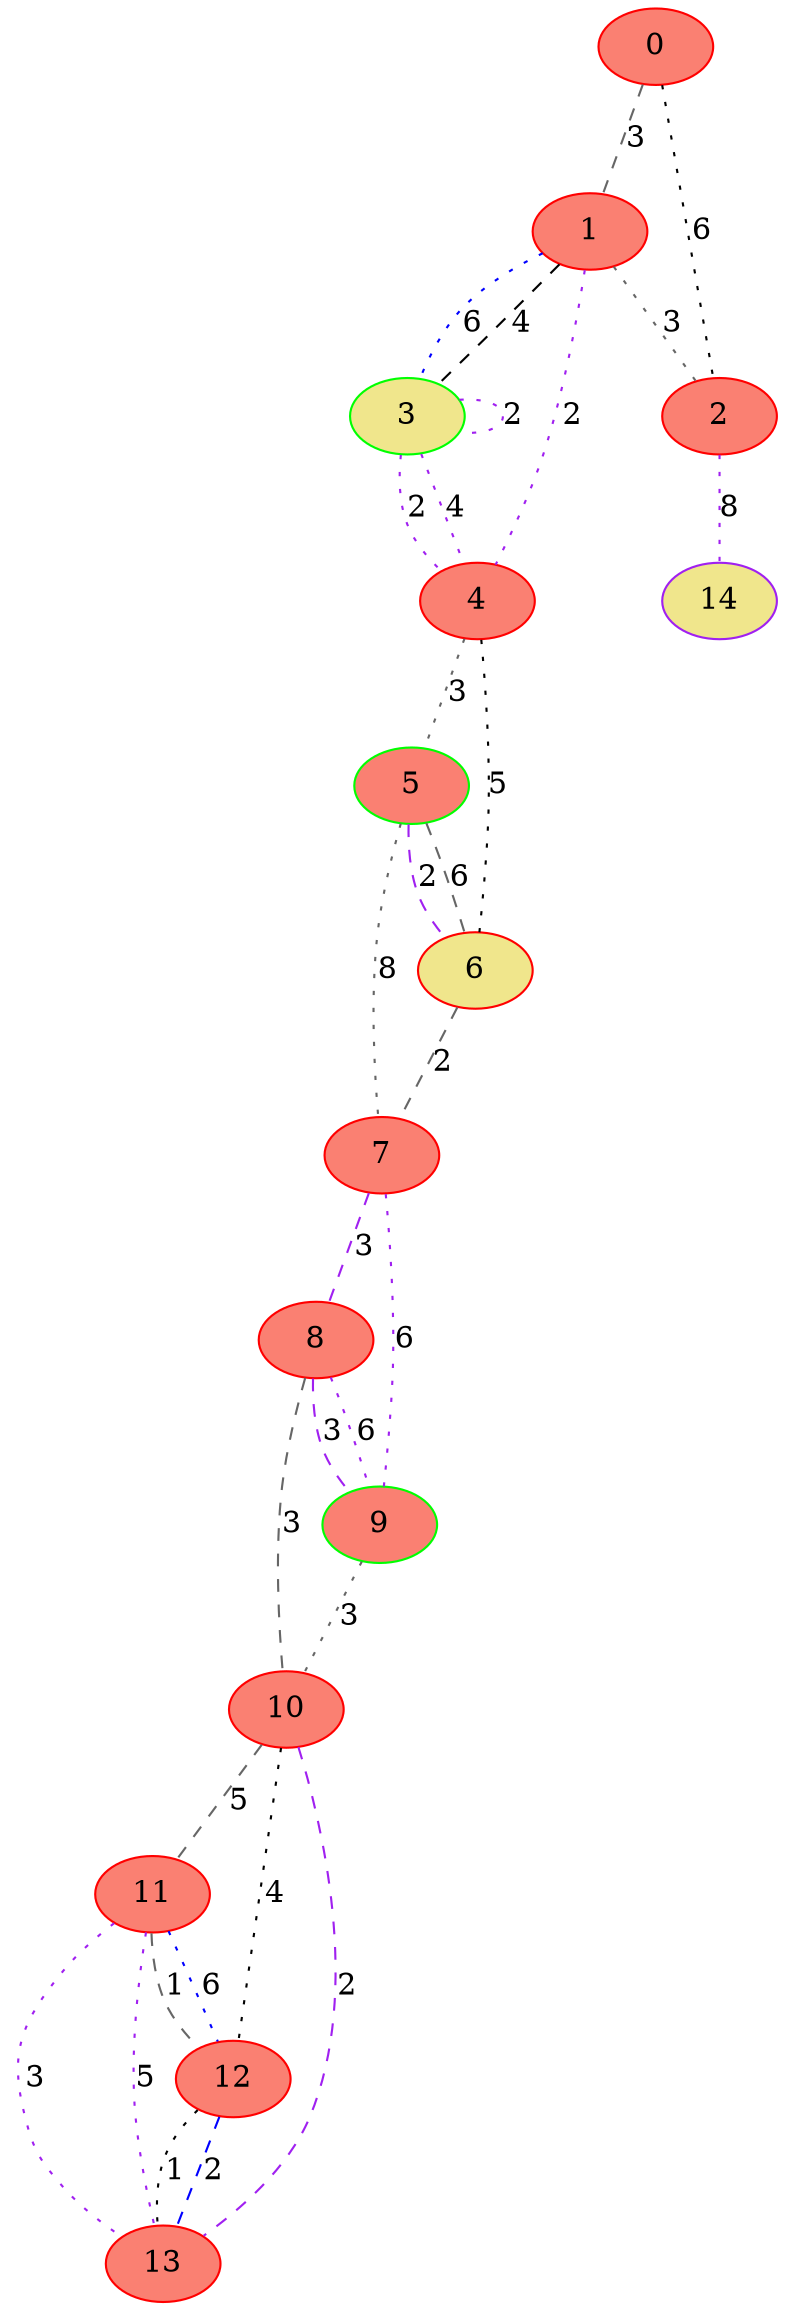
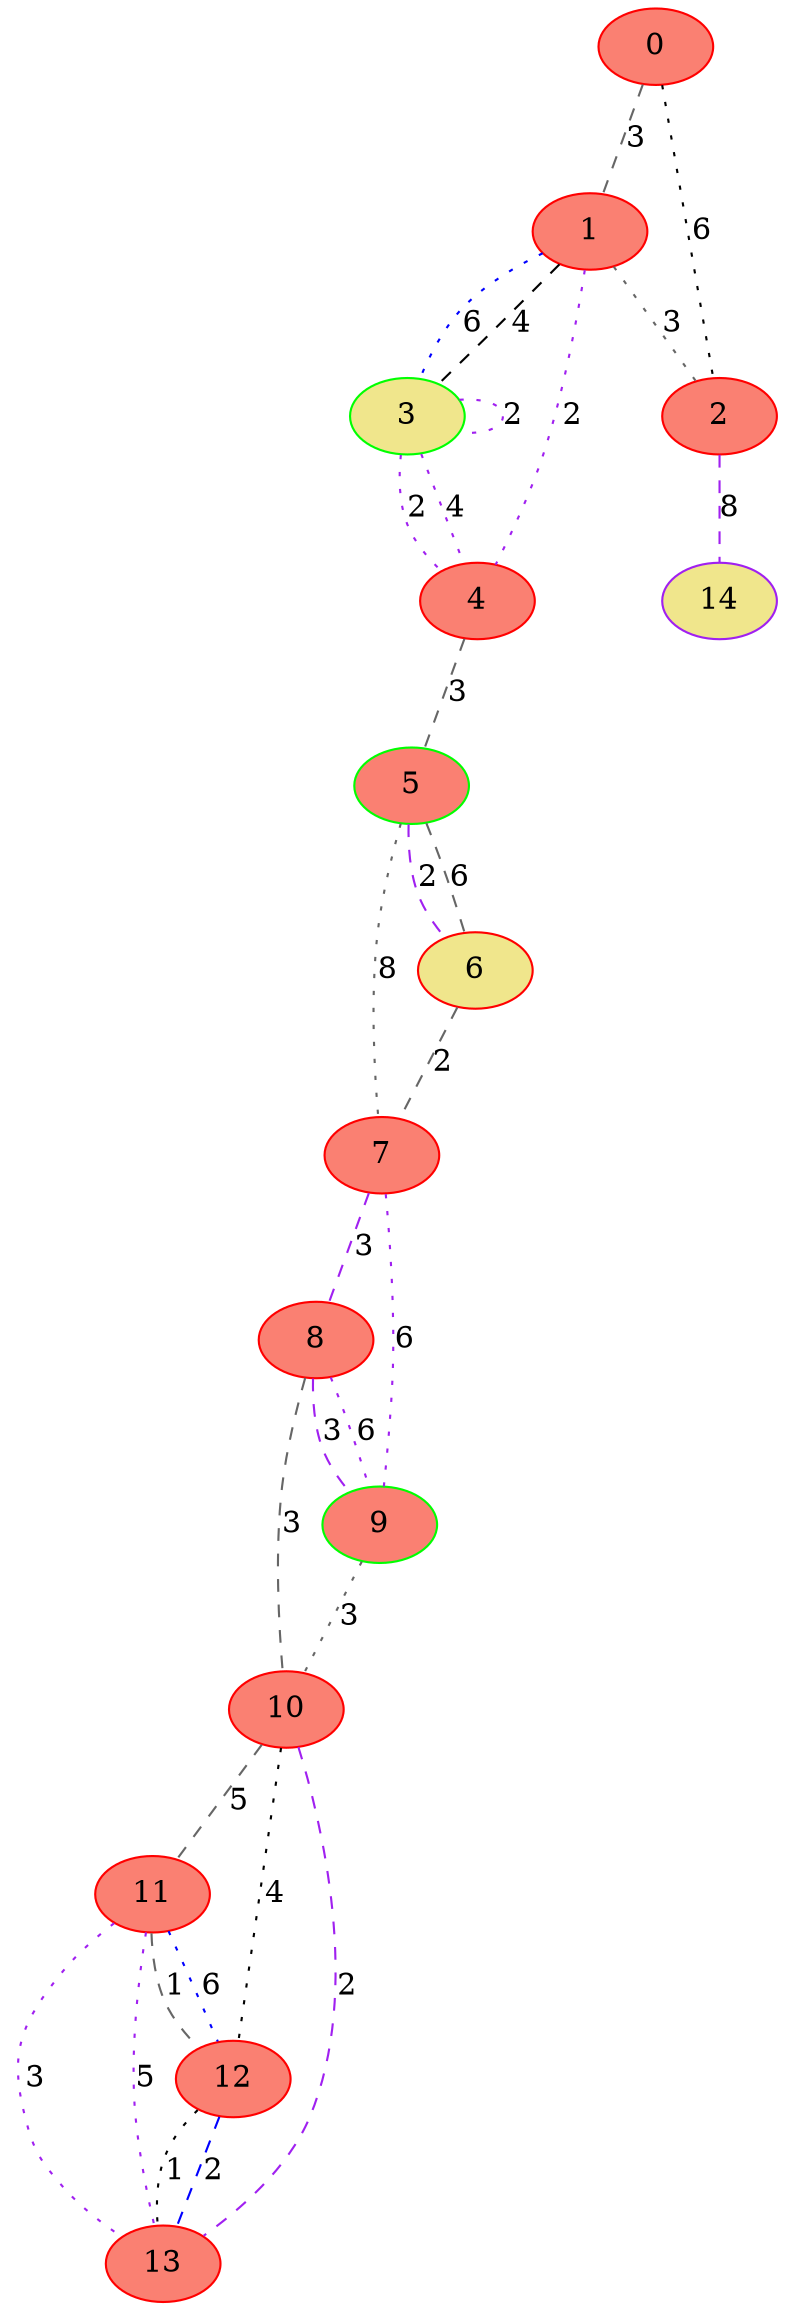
edge "2" -- "14": style dotted -> dashed
edge "4" -- "5": style dotted -> dashed
edge "4" -- "6": removed, label "5"
